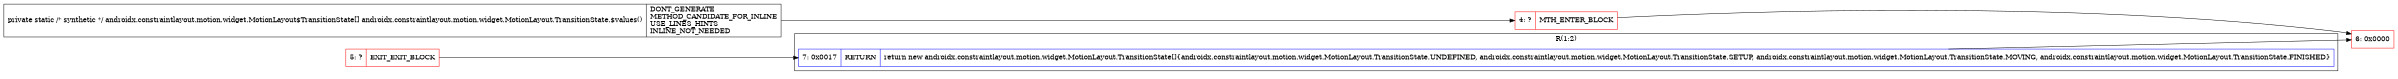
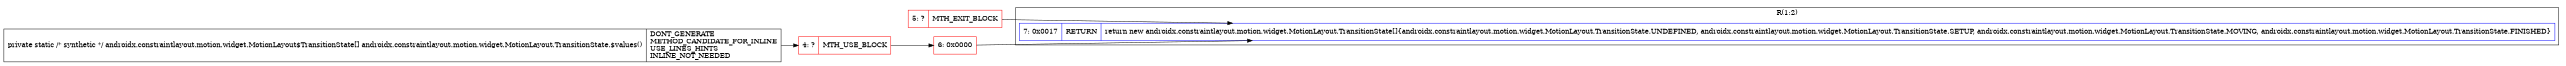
node "4: ?": text "MTH_ENTER_BLOCK" -> "MTH_USE_BLOCK"
edge "7: 0x0017" -> "6: 0x0000": reversed
node "5: ?": text "EXIT_EXIT_BLOCK" -> "MTH_EXIT_BLOCK"
